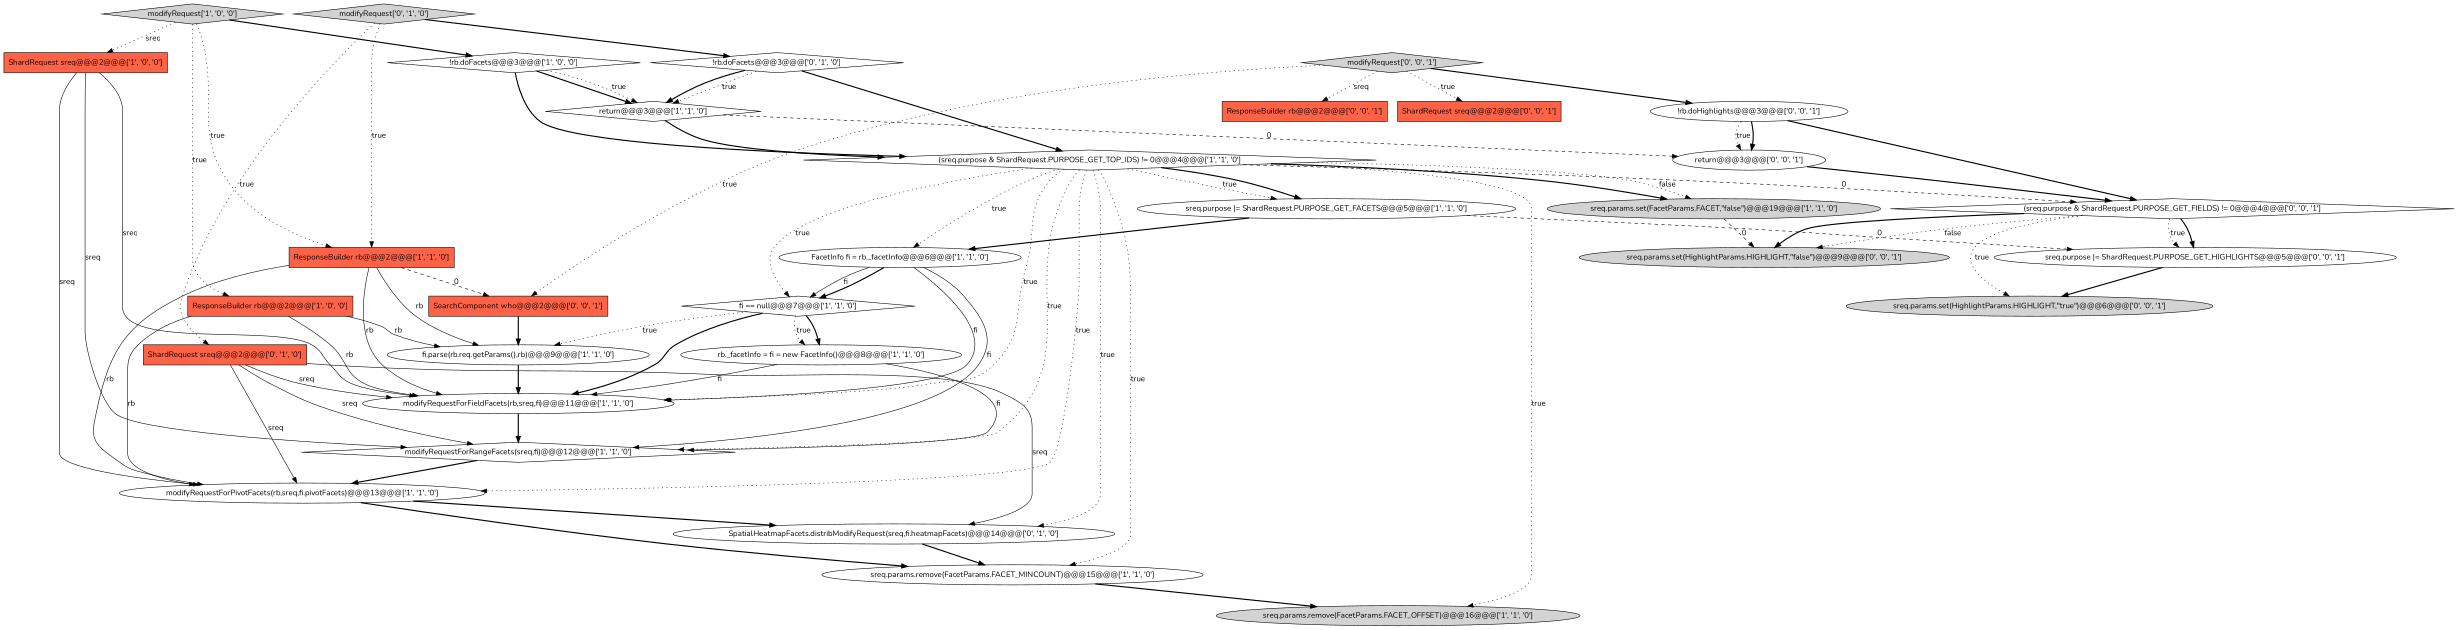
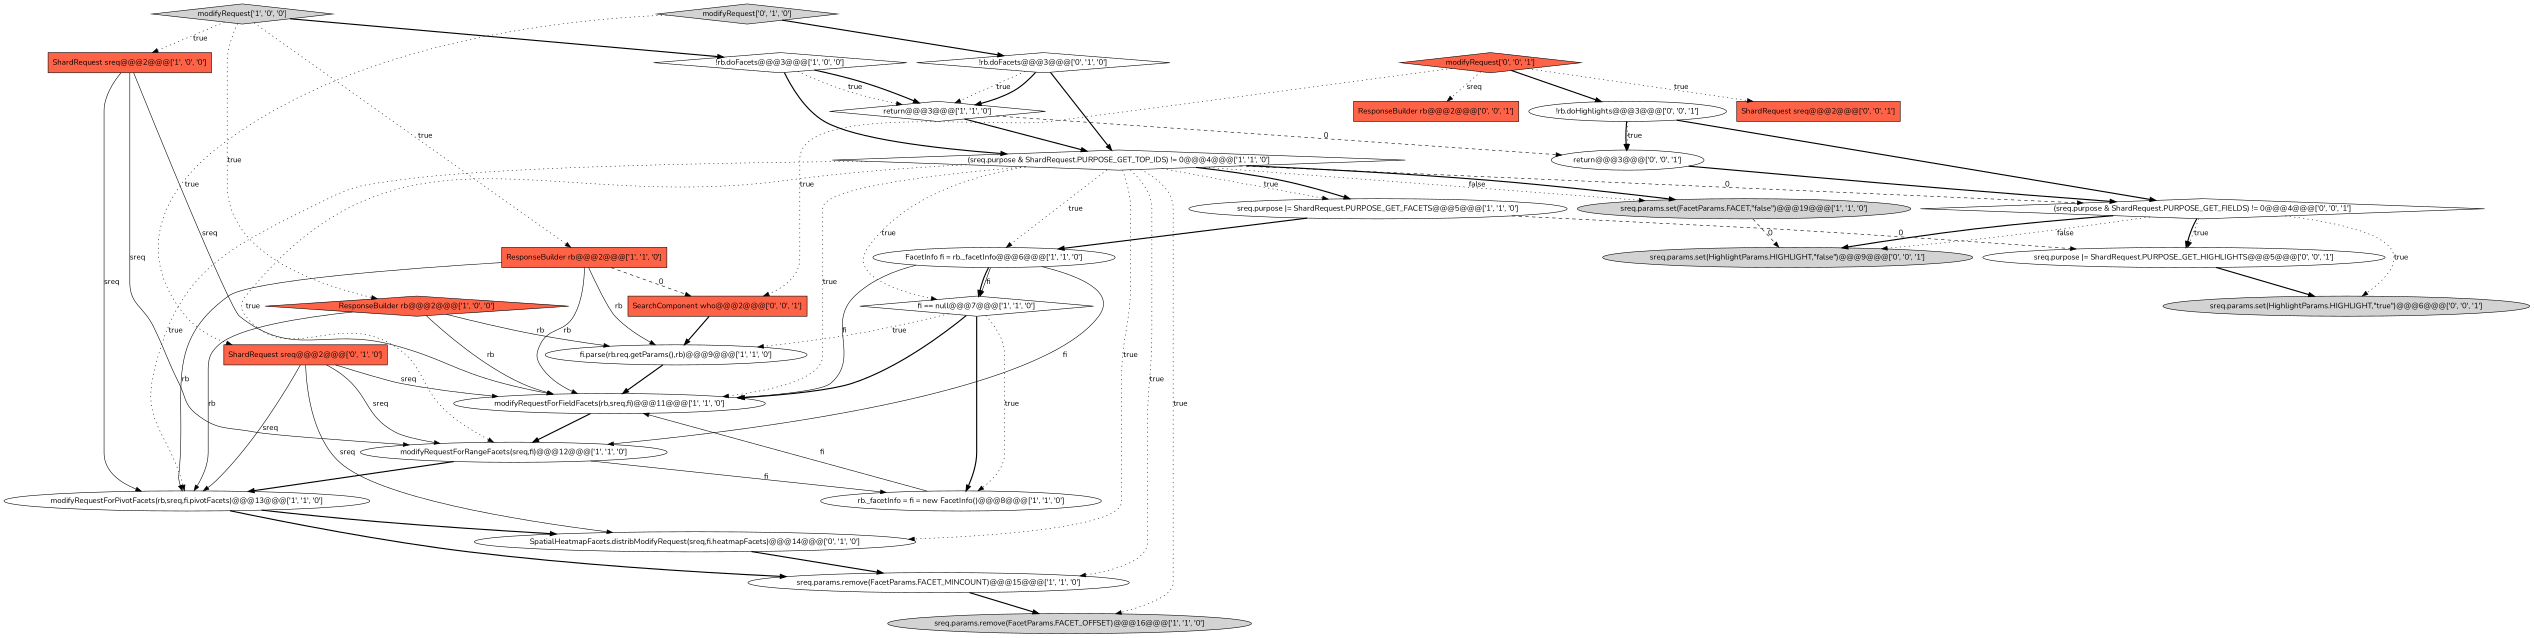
edge "modifyRequest['1', '0', '0']" -> "ShardRequest sreq@@@2@@@['1', '0', '0']": label "sreq" -> "true"
node "modifyRequest['0', '0', '1']": fillcolor lightgray -> tomato
edge "modifyRequest['0', '1', '0']" -> "ResponseBuilder rb@@@2@@@['1', '1', '0']": removed, label "true"
node "ResponseBuilder rb@@@2@@@['1', '0', '0']": shape box -> diamond
edge "rb._facetInfo = fi = new FacetInfo()@@@8@@@['1', '1', '0']" -> "modifyRequestForRangeFacets(sreq,fi)@@@12@@@['1', '1', '0']": reversed
node "modifyRequestForRangeFacets(sreq,fi)@@@12@@@['1', '1', '0']": shape diamond -> ellipse
